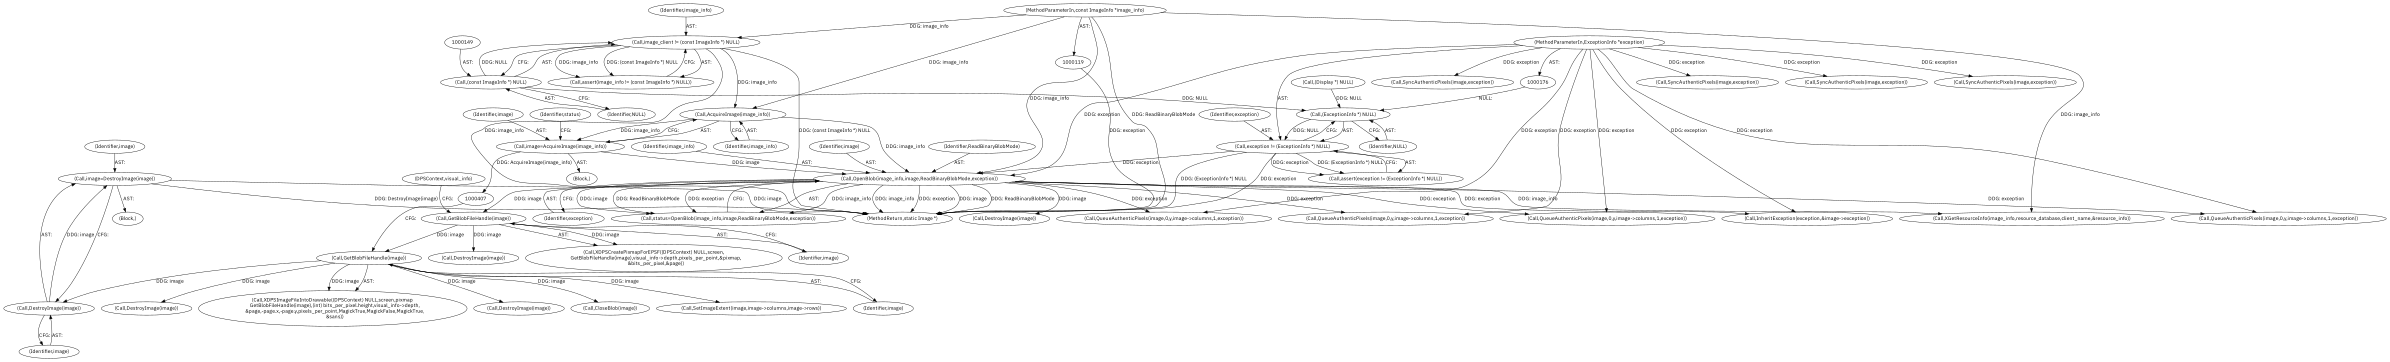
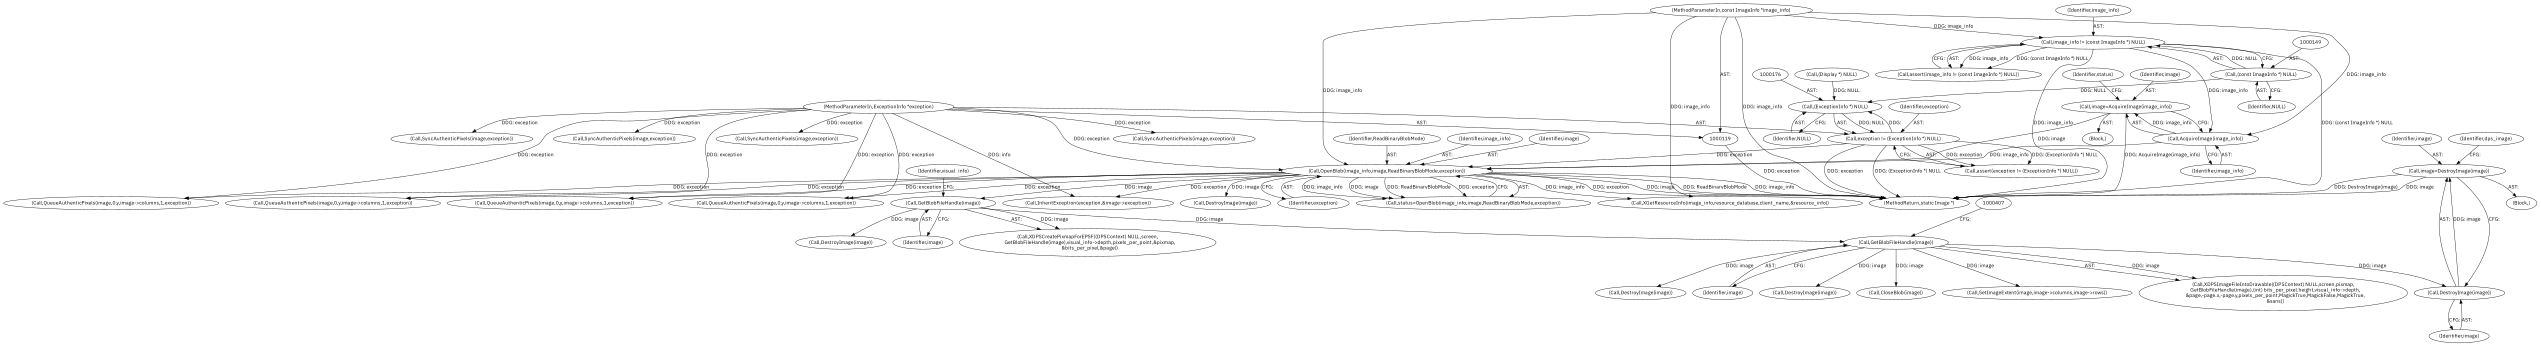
node "(Call,image_client != (const ImageInfo *) NULL)": label "(Call,image_client != (const ImageInfo *) NULL)" -> "(Call,image_info != (const ImageInfo *) NULL)"
edge "(MethodParameterIn,ExceptionInfo *exception)" -> "1000176": now "(MethodParameterIn,ExceptionInfo *exception)" -> "1000119"
edge "1000176" -> "(Call,(ExceptionInfo *) NULL)": label "NULL: " -> "AST: "
edge "(MethodParameterIn,const ImageInfo *image_info)" -> "(MethodReturn,static Image *)": label "DDG: ReadBinaryBlobMode" -> "DDG: image_info"
edge "(Call,exception != (ExceptionInfo *) NULL)" -> "(Call,(ExceptionInfo *) NULL)": label "CFG: " -> "DDG: "
edge "(MethodParameterIn,ExceptionInfo *exception)" -> "(Call,InheritException(exception,&image->exception))": label "DDG: exception" -> "DDG: info"
node "(Identifier,dps_image)": added
edge "(Call,image=AcquireImage(image_info))" -> "1000407": now "(Call,image=AcquireImage(image_info))" -> "(MethodReturn,static Image *)"
node "(DPSContext,visual_info)": label "(DPSContext,visual_info)" -> "(Identifier,visual_info)"
